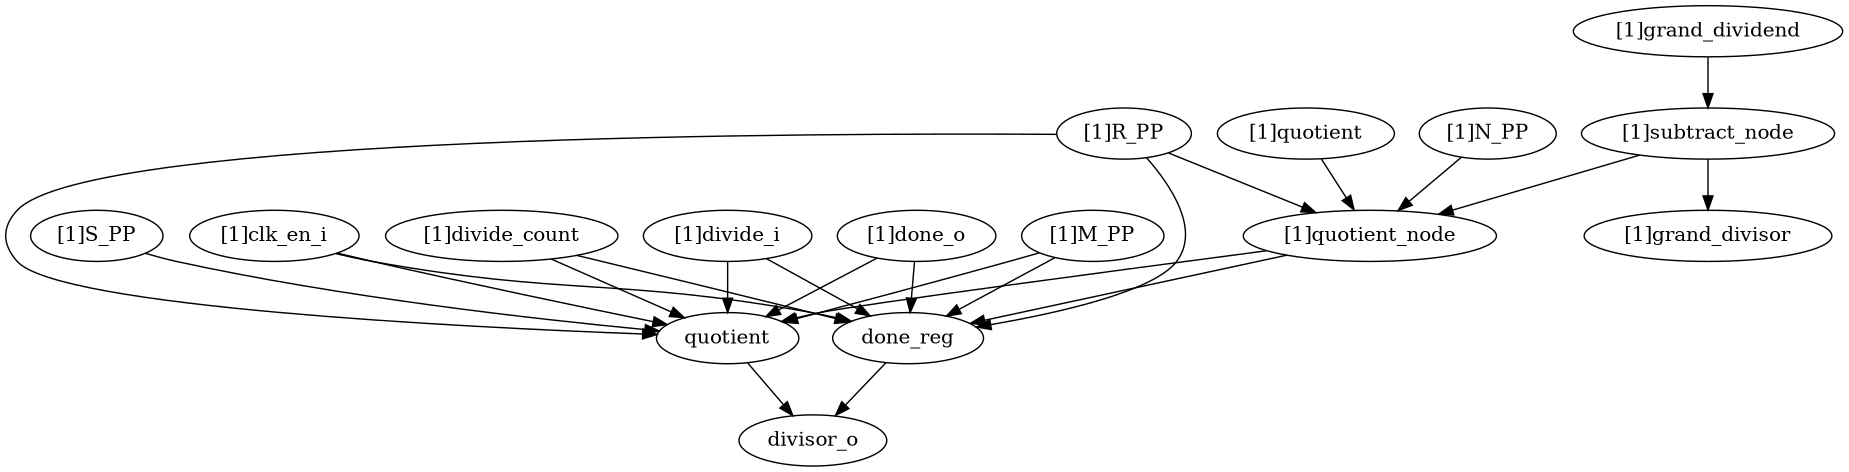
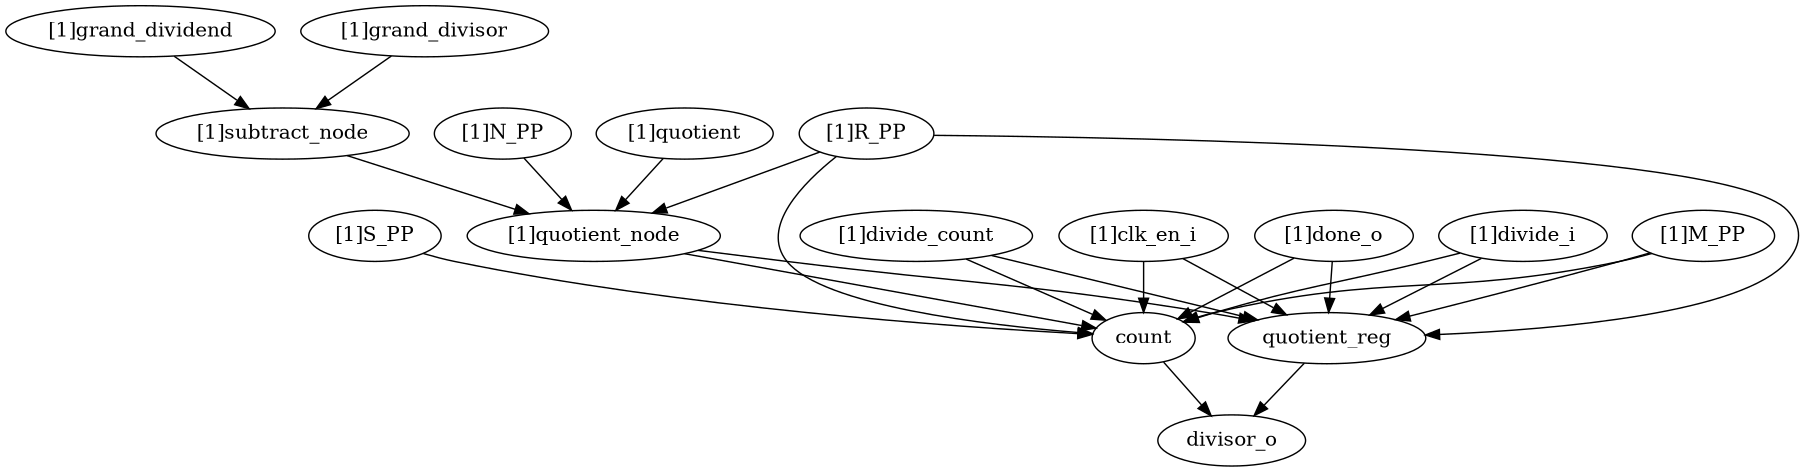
edge "[1]subtract_node" -> "[1]grand_divisor": reversed
node "quotient": label "quotient" -> "count"
node "done_reg": label "done_reg" -> "quotient_reg"
